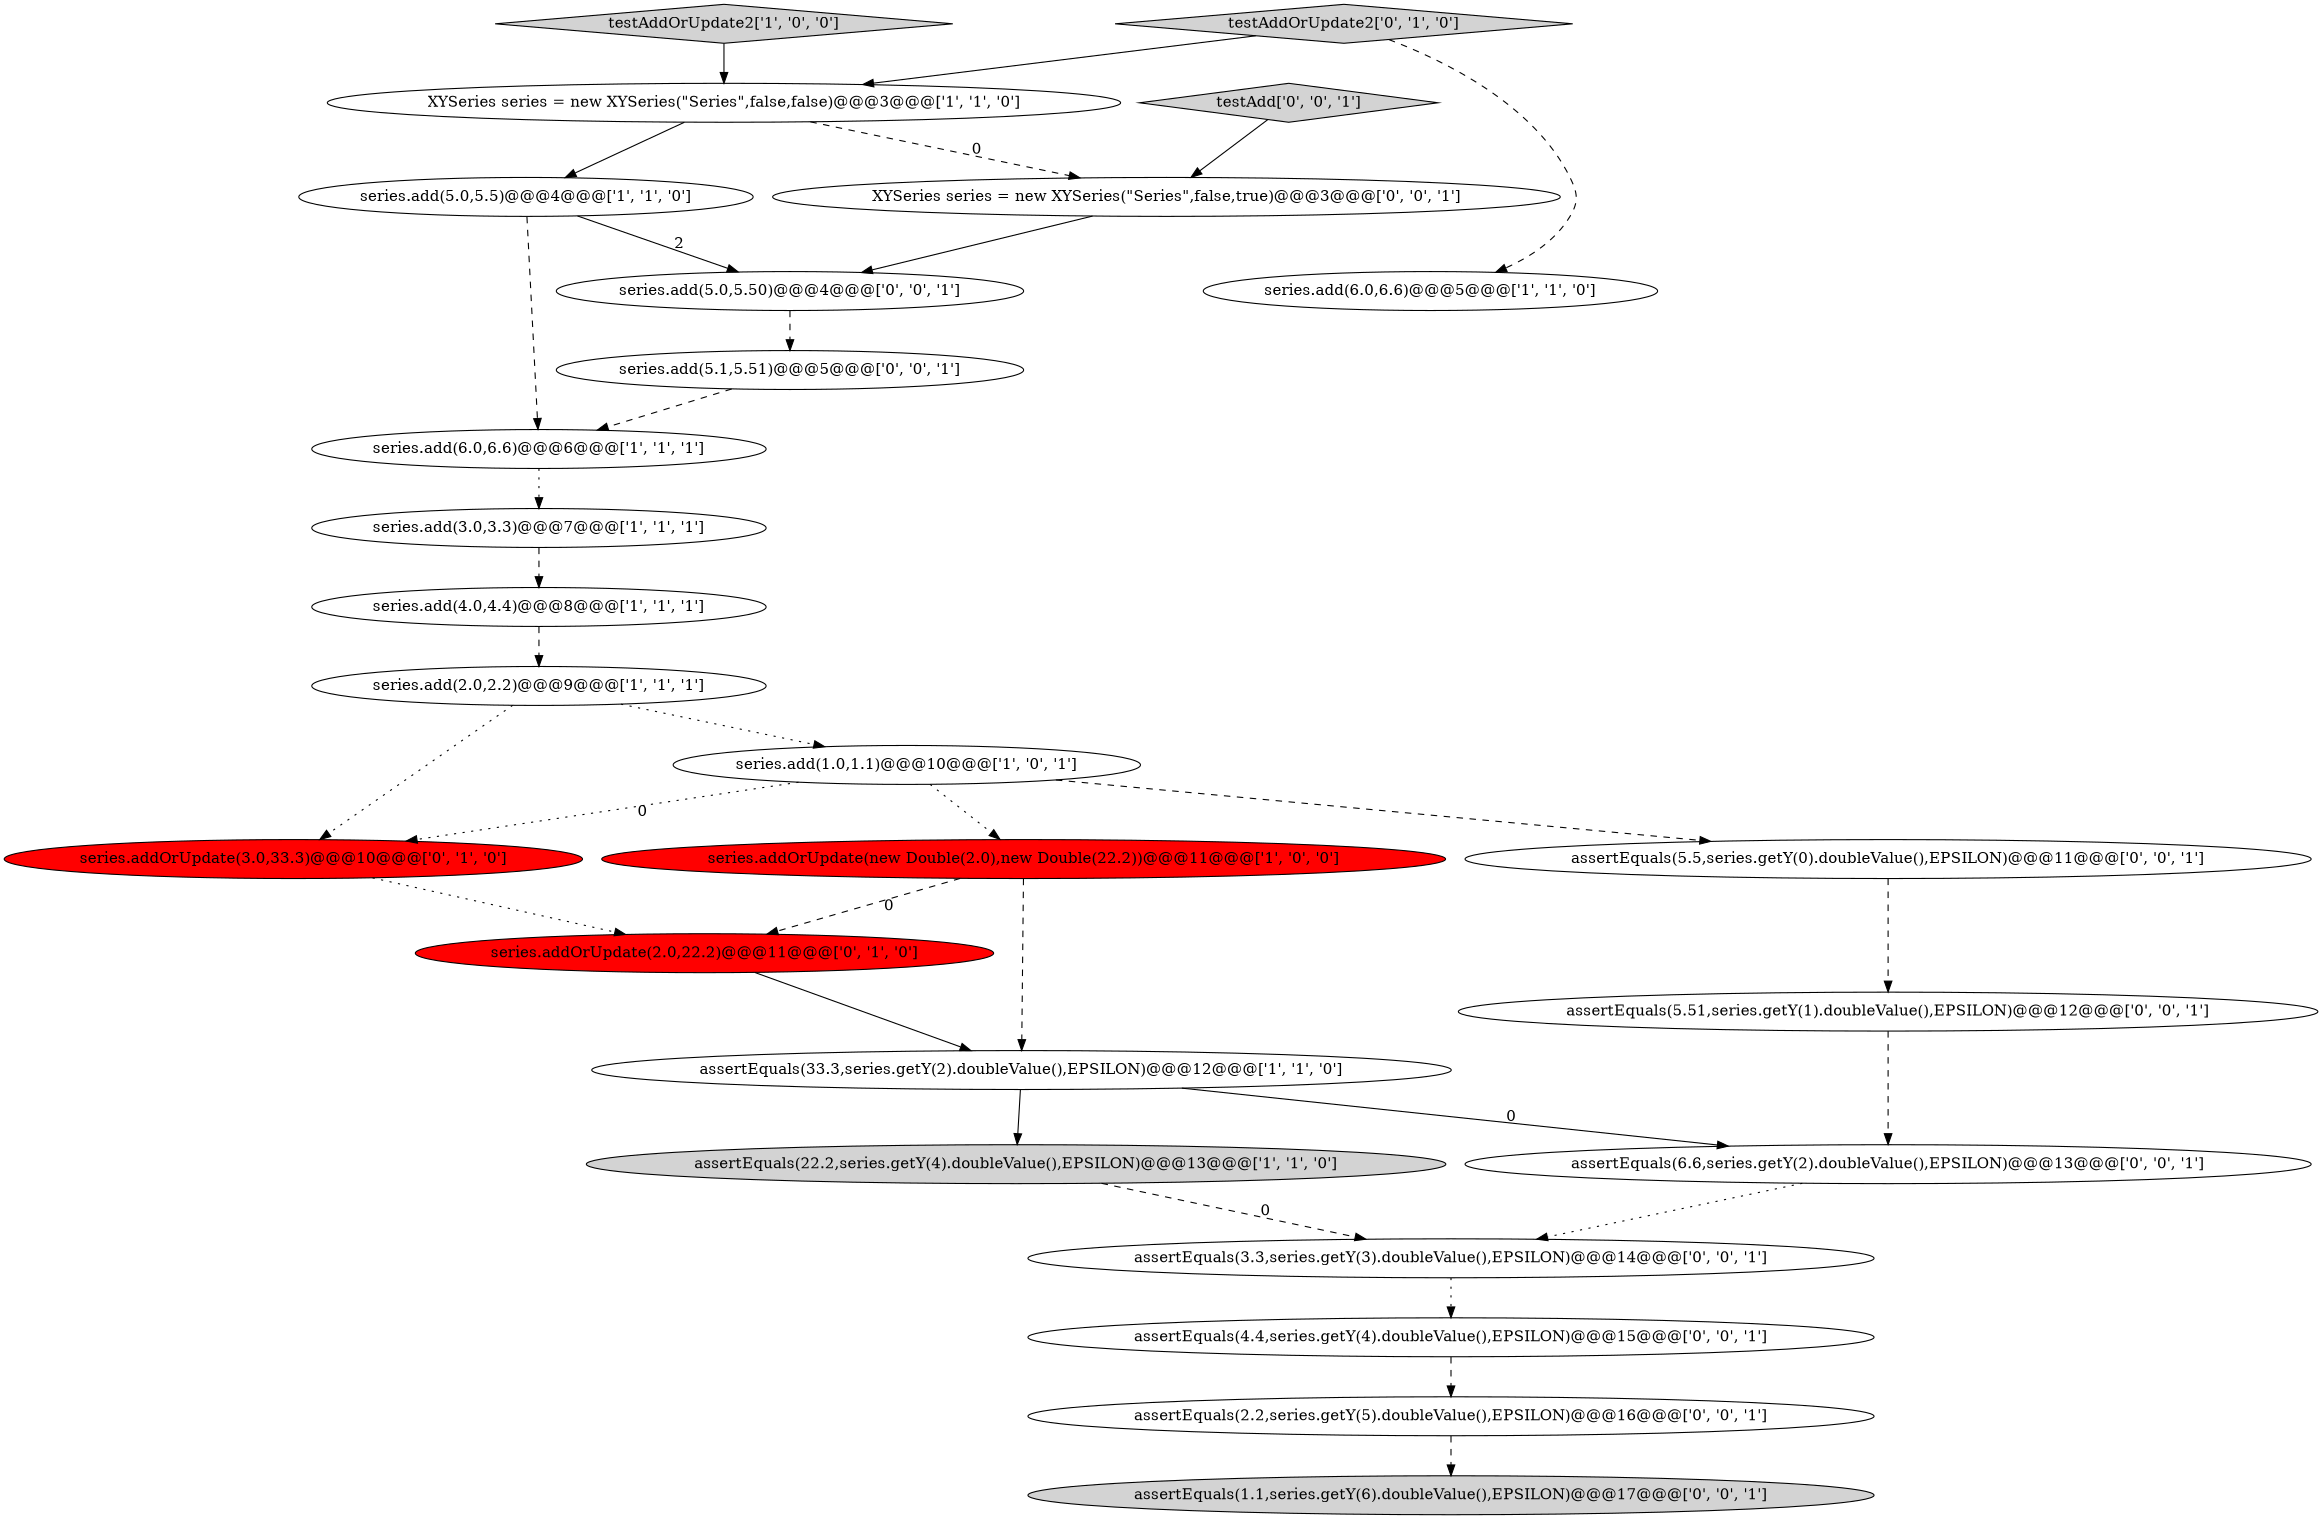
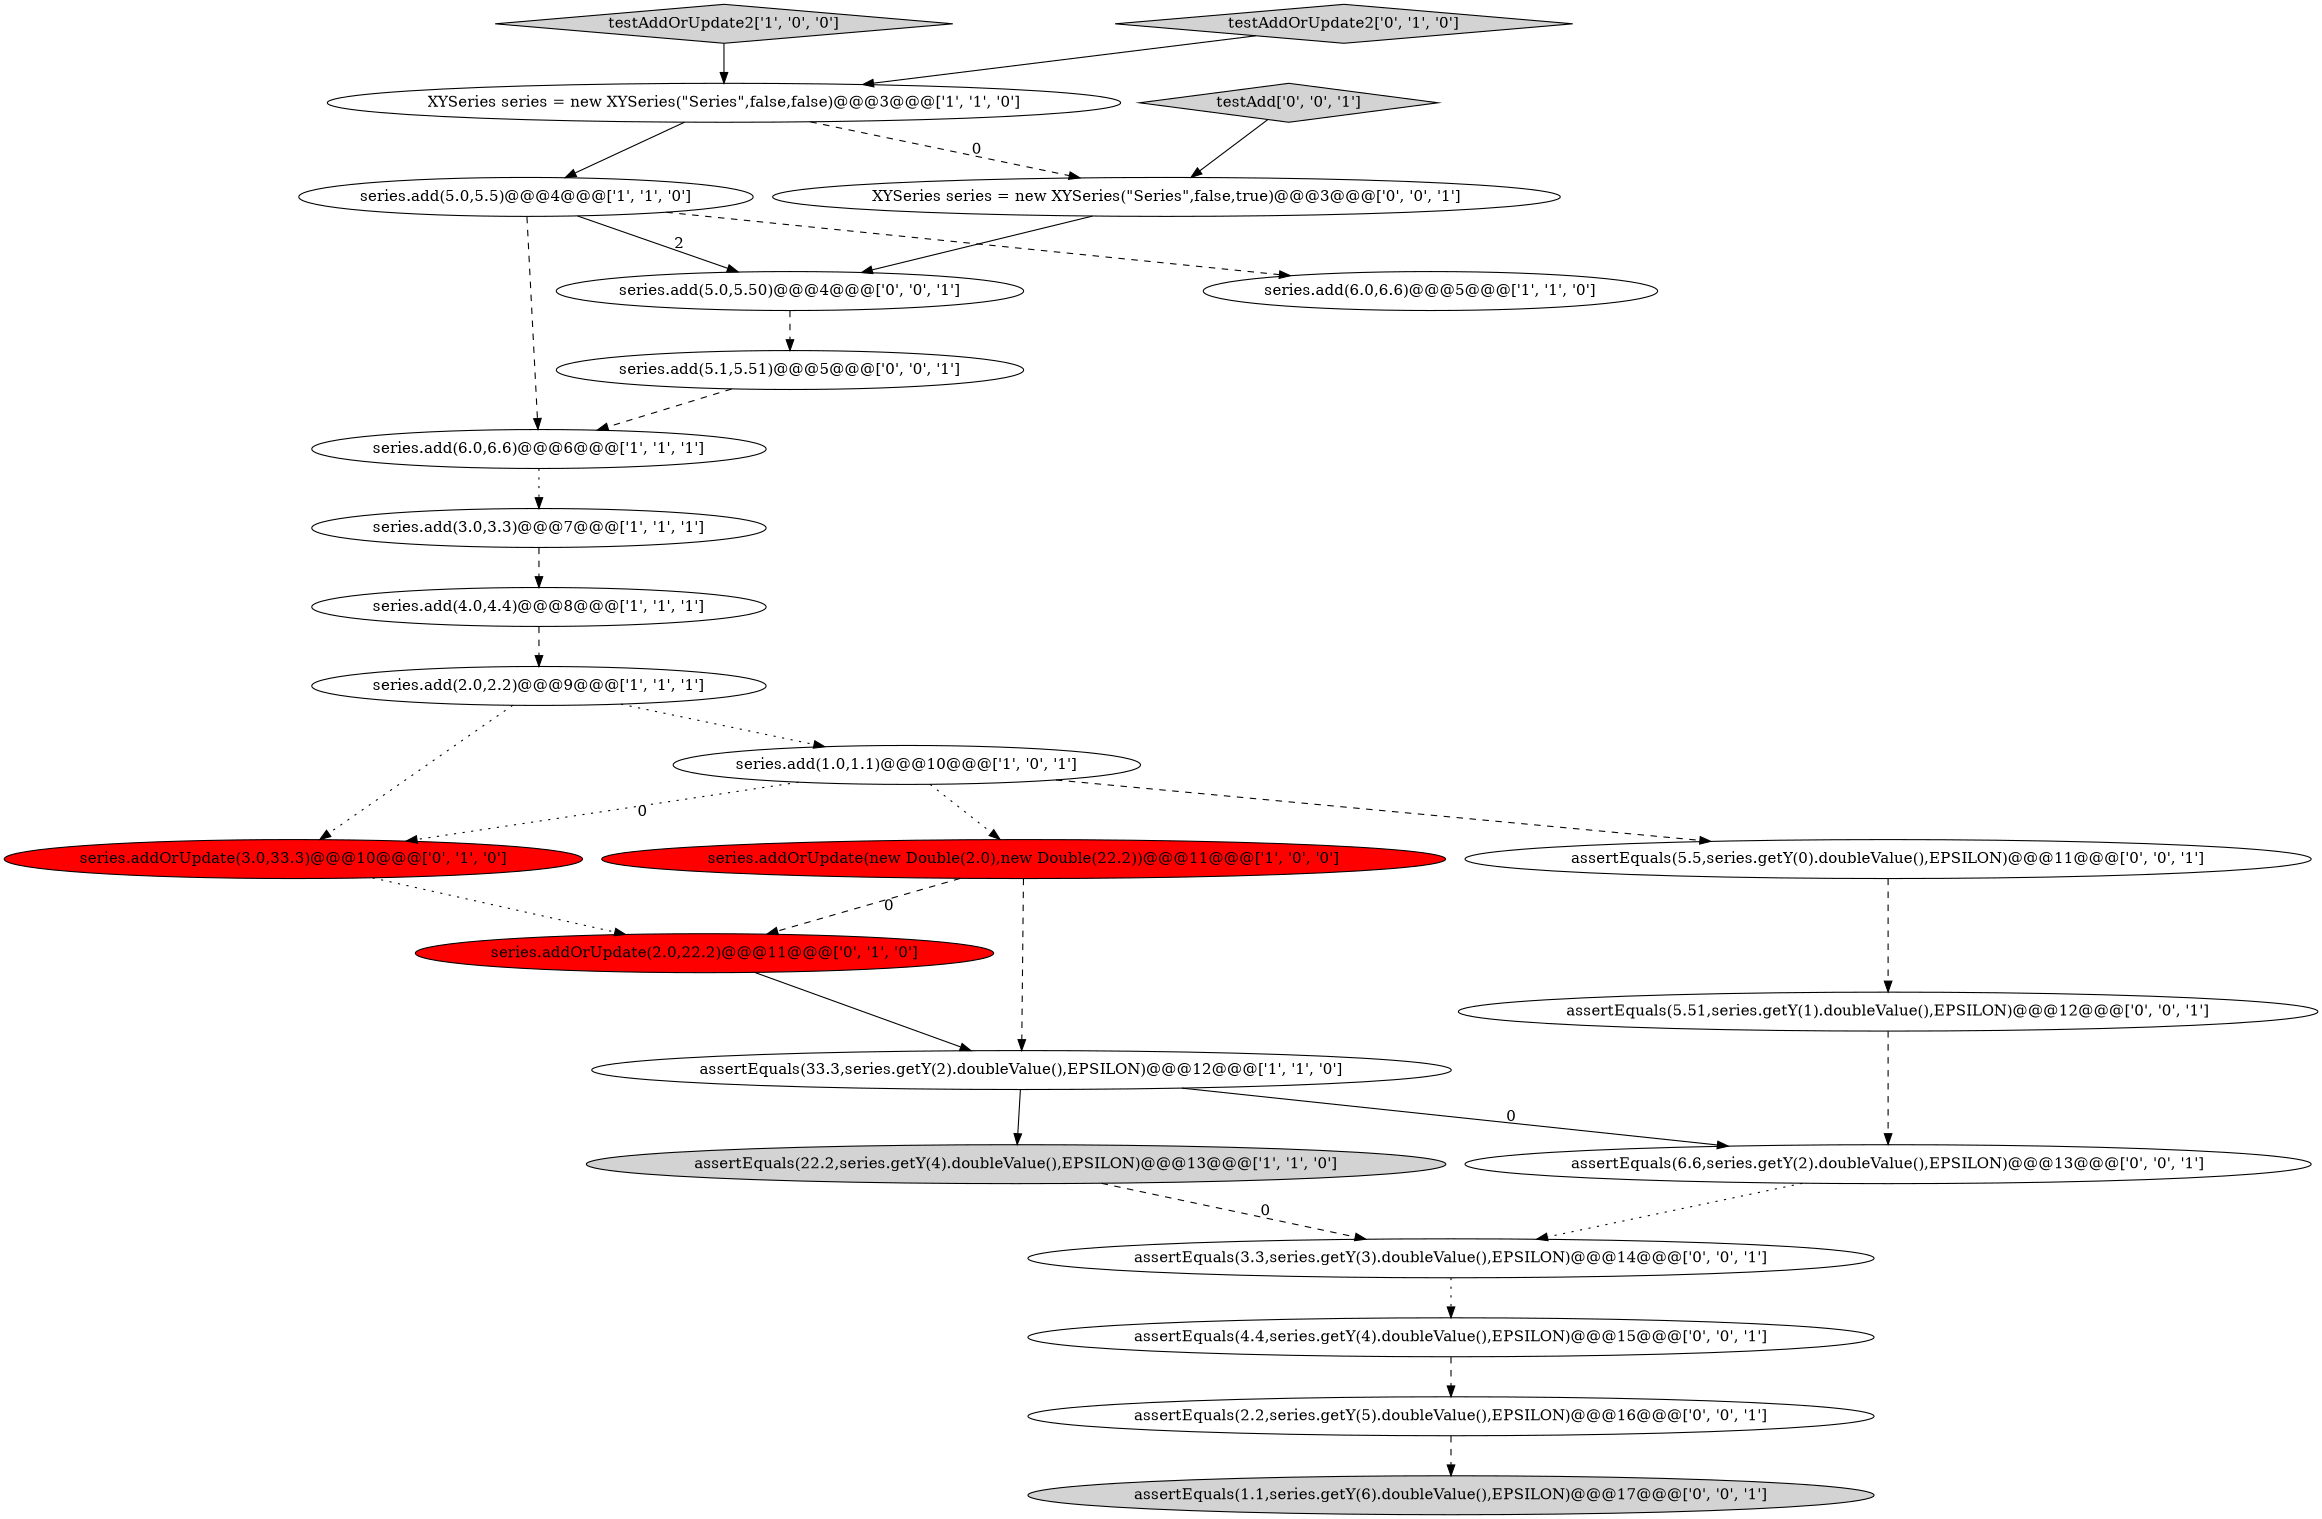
edge "testAddOrUpdate2['0', '1', '0']" -> "series.add(6.0,6.6)@@@5@@@['1', '1', '0']": now "series.add(5.0,5.5)@@@4@@@['1', '1', '0']" -> "series.add(6.0,6.6)@@@5@@@['1', '1', '0']"
